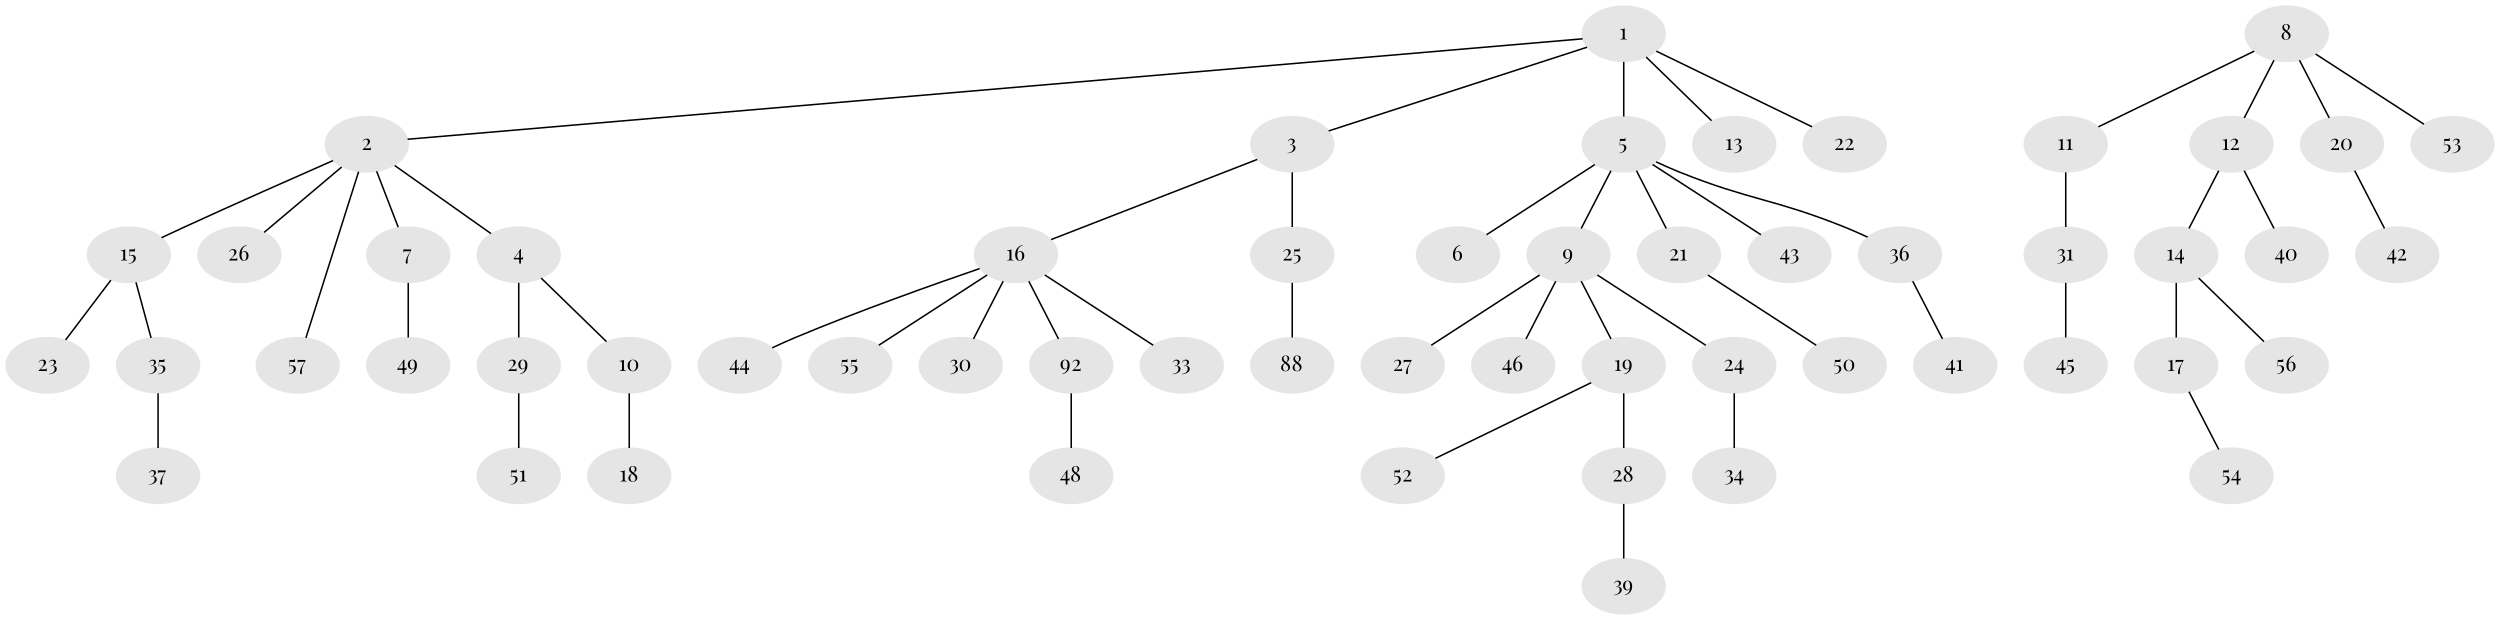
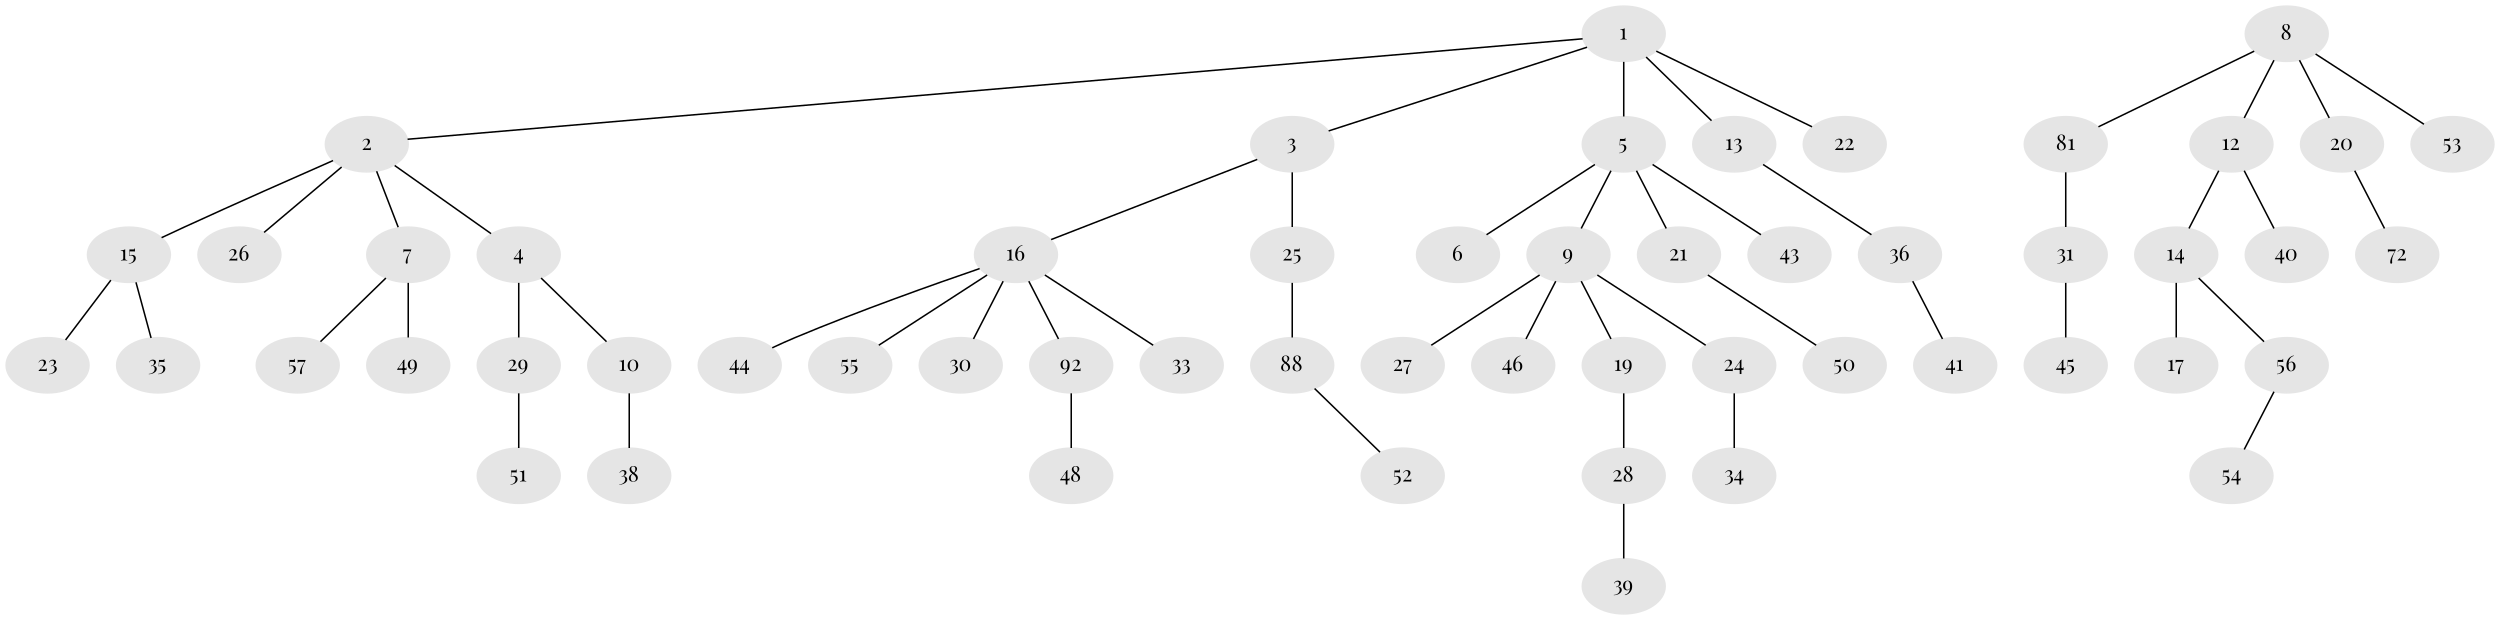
node "11": label "11" -> "81"
edge "5" -- "36": now "13" -- "36"
edge "2" -- "57": now "7" -- "57"
node "42": label "42" -> "72"
edge "19" -- "52": now "88" -- "52"
edge "17" -- "54": now "56" -- "54"
node "37": removed
node "18": label "18" -> "38"
